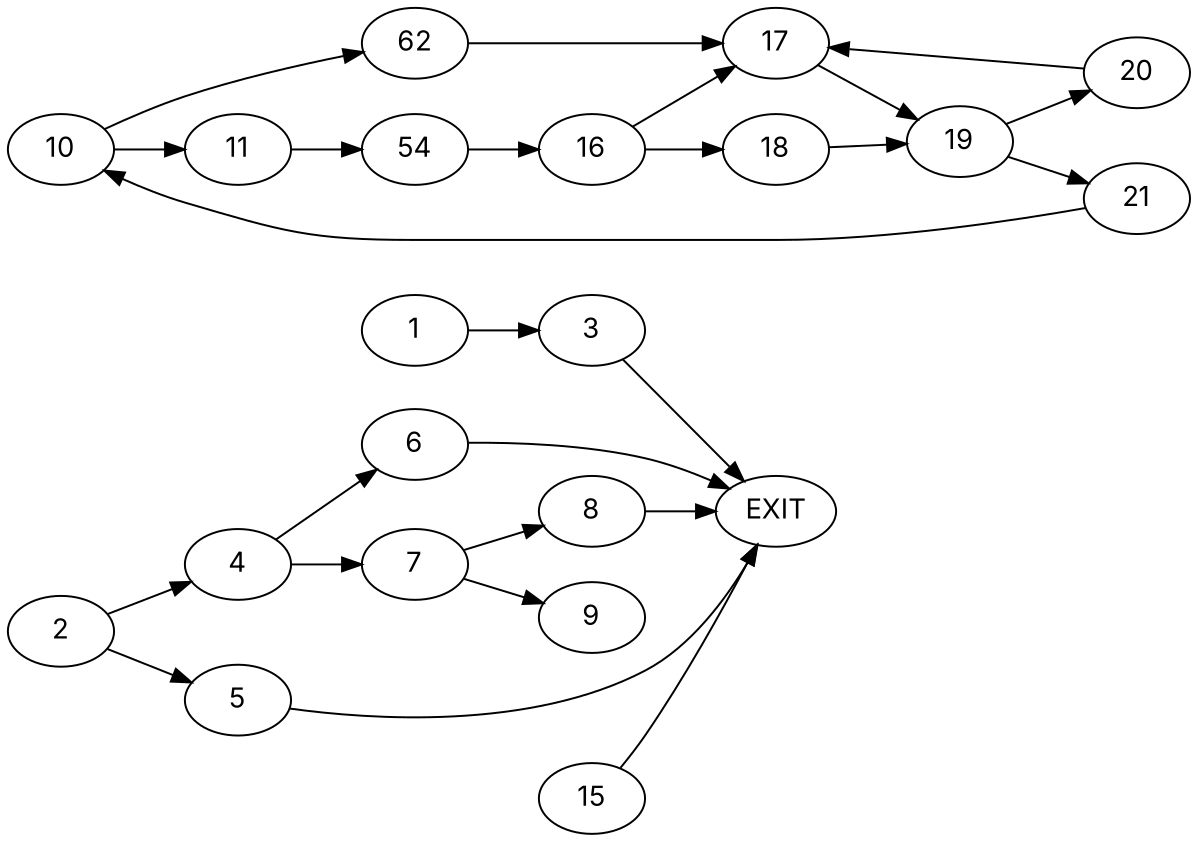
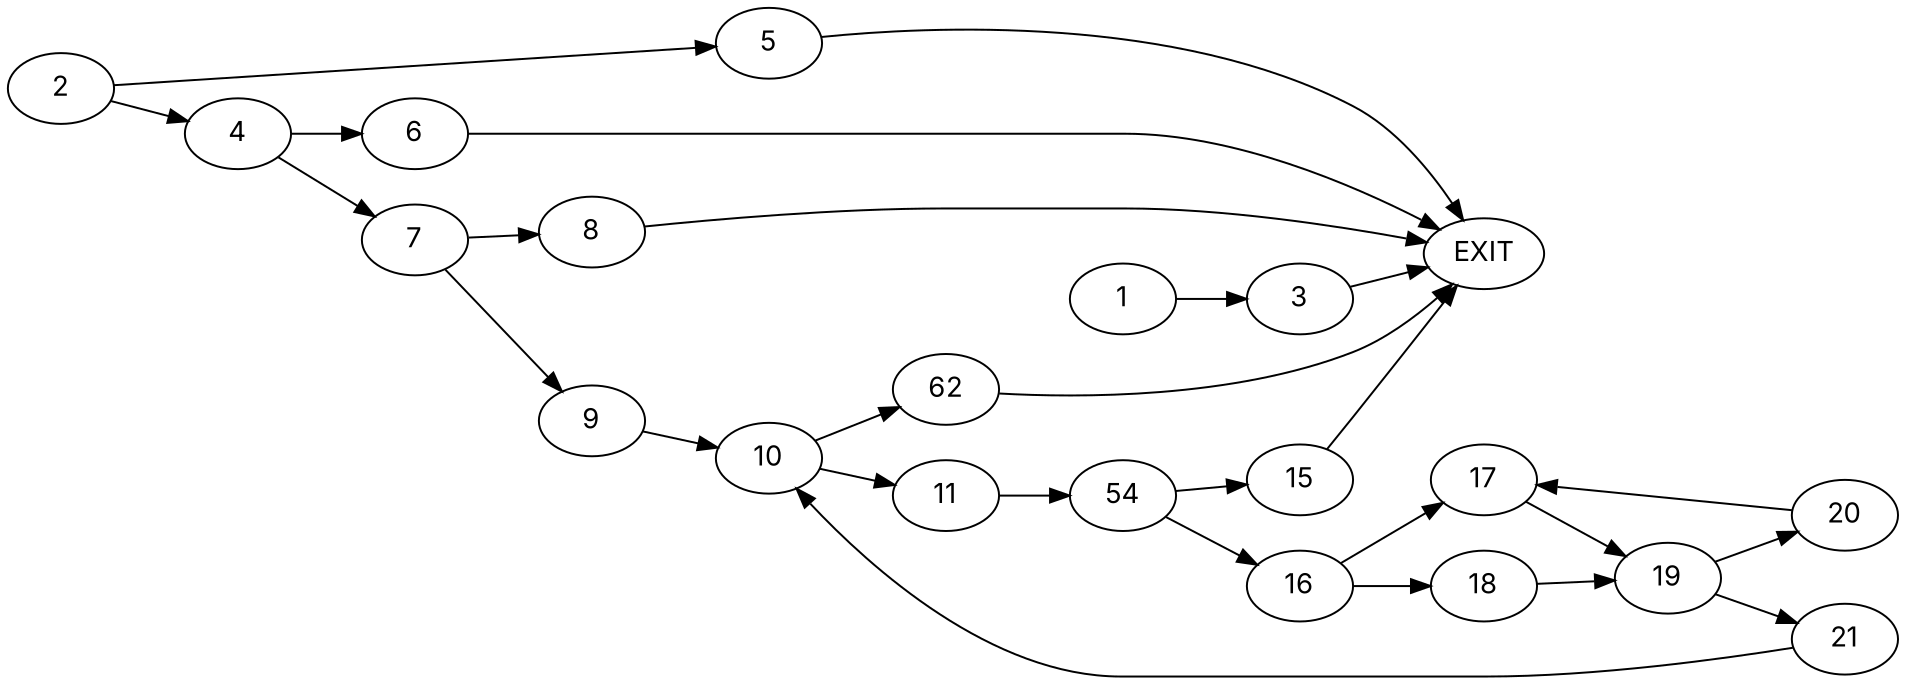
edge "62" -> "17": now "62" -> "EXIT"
edge "9" -> "10": added
edge "54" -> "15": added
